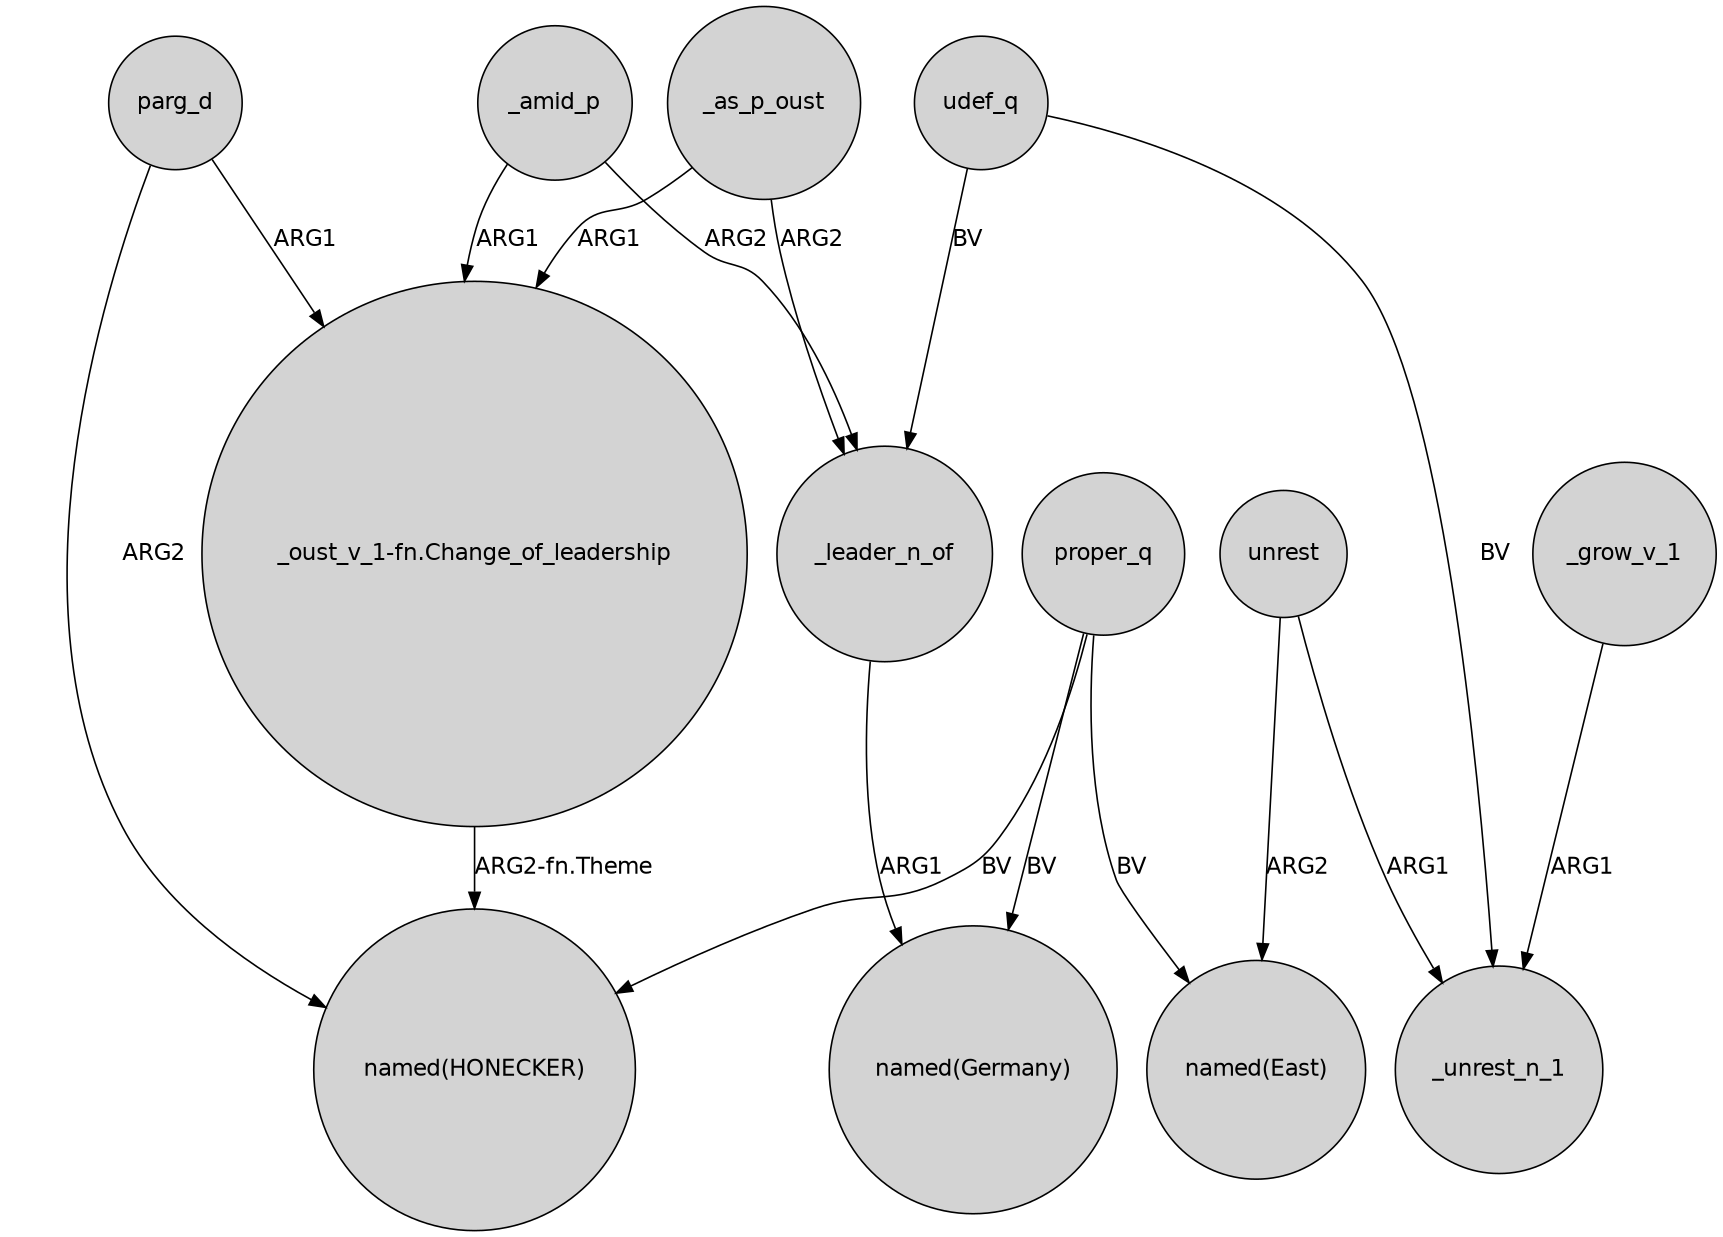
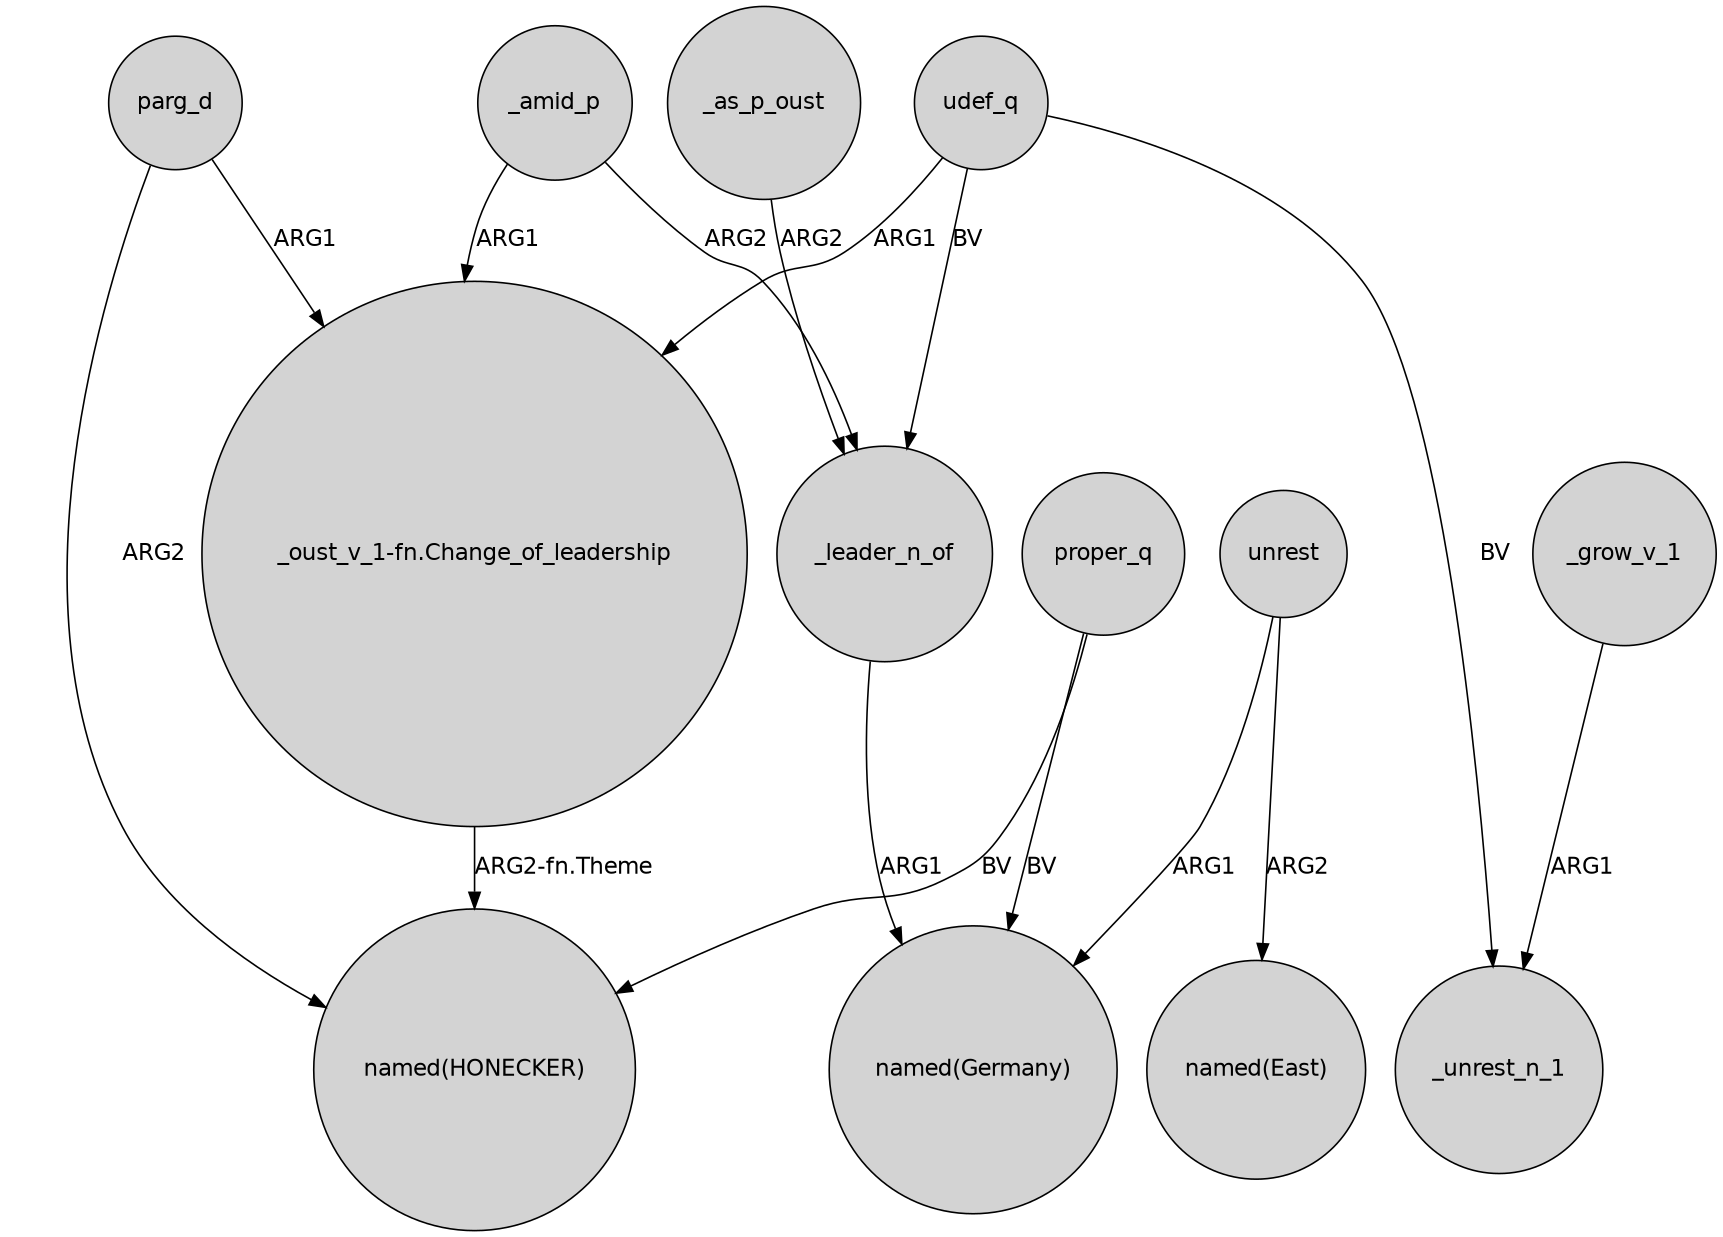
edge "_as_p_oust" -> "_oust_v_1-fn.Change_of_leadership": now "udef_q" -> "_oust_v_1-fn.Change_of_leadership"
edge "unrest" -> "_unrest_n_1": now "unrest" -> "named(Germany)"
edge "proper_q" -> "named(East)": removed, label "BV"
